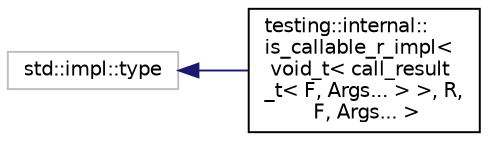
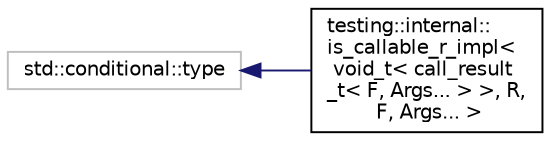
node "std::impl::type": label "std::impl::type" -> "std::conditional::type"
